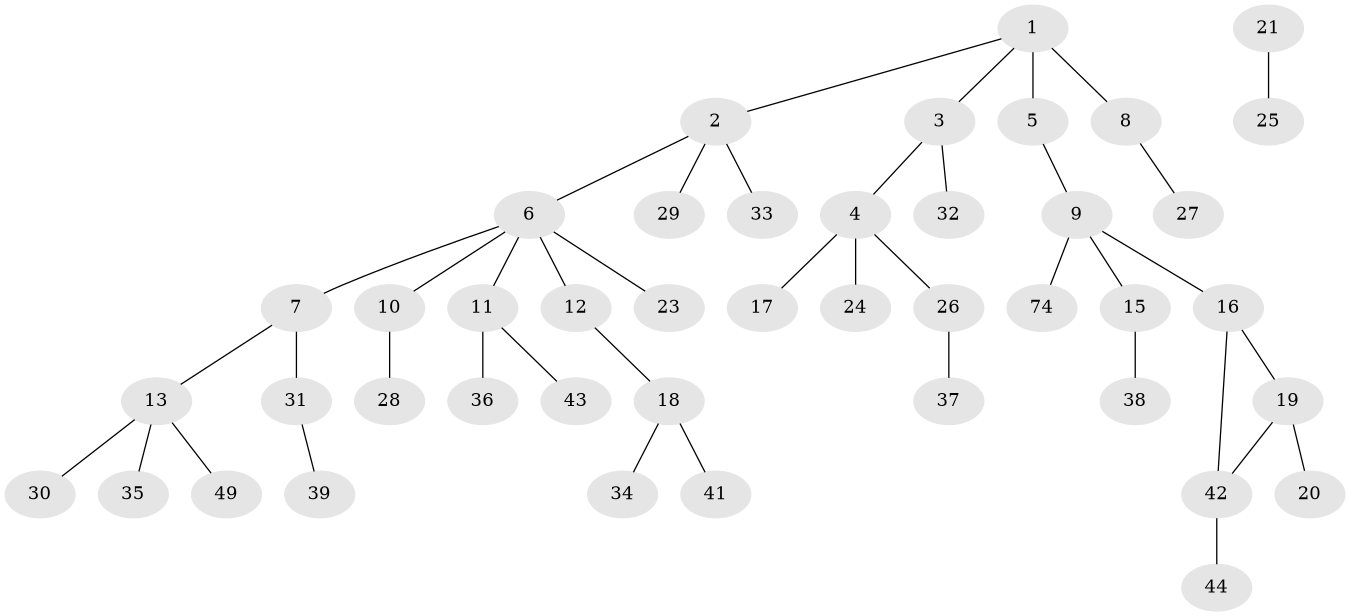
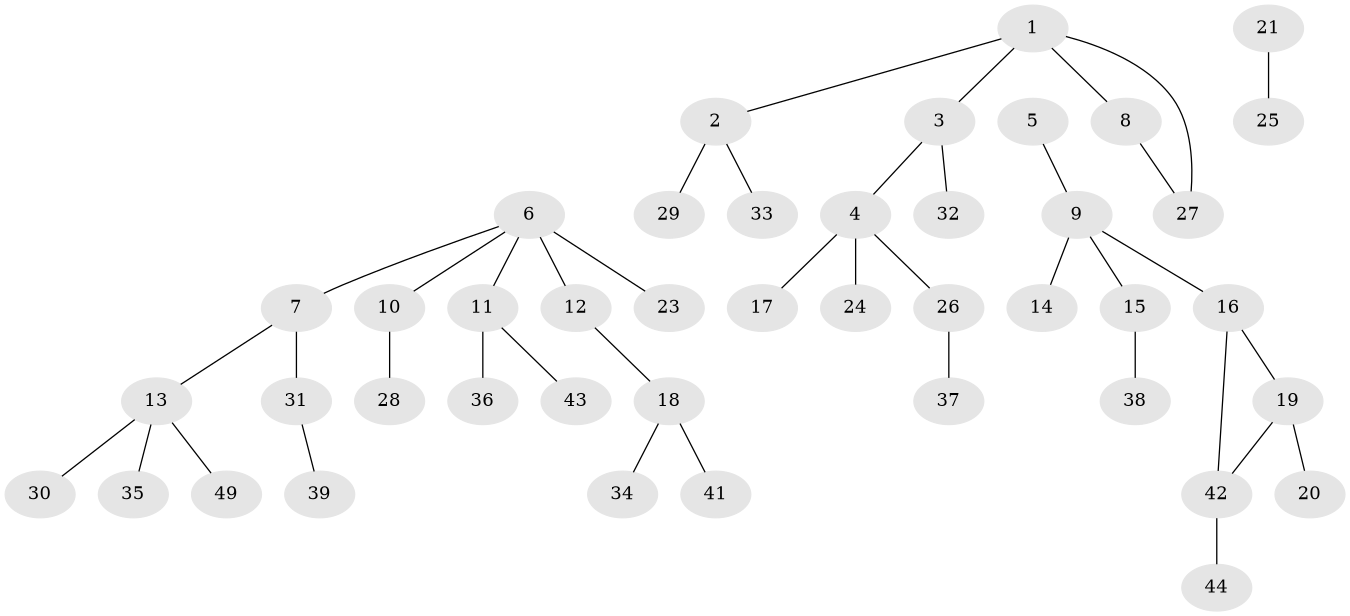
edge "1" -- "5": now "1" -- "27"
edge "2" -- "6": removed
node "74": label "74" -> "14"
